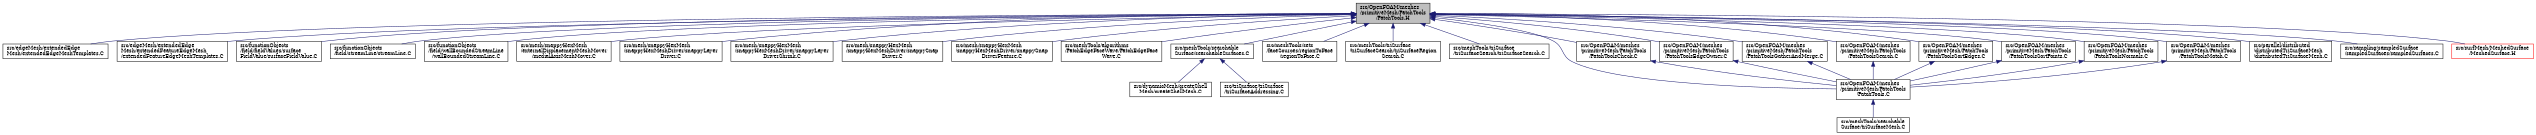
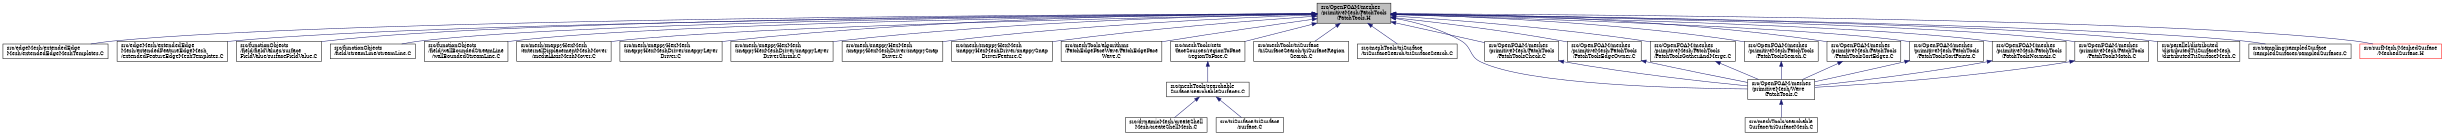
edge "src/meshTools/searchable Surface/searchableSurfaces.C" -> "src/OpenFOAM/meshes /primitiveMesh/PatchTools /PatchTools.H": now "src/meshTools/searchable Surface/searchableSurfaces.C" -> "src/meshTools/sets /faceSources/regionToFace /regionToFace.C"
node "src/triSurface/triSurface /triSurfaceAddressing.C": label "src/triSurface/triSurface /triSurfaceAddressing.C" -> "src/triSurface/triSurface /surface.C"
node "src/OpenFOAM/meshes /primitiveMesh/PatchTools /PatchTools.C": label "src/OpenFOAM/meshes /primitiveMesh/PatchTools /PatchTools.C" -> "src/OpenFOAM/meshes /primitiveMesh/Wave /PatchTools.C"
